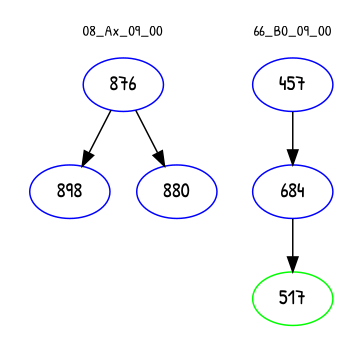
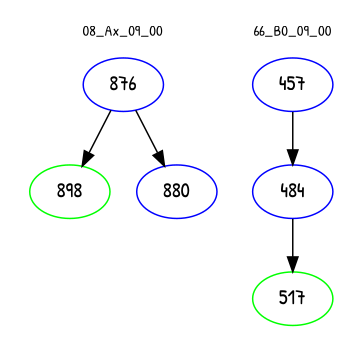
node "898": color blue -> green
node "684": label "684" -> "484"
